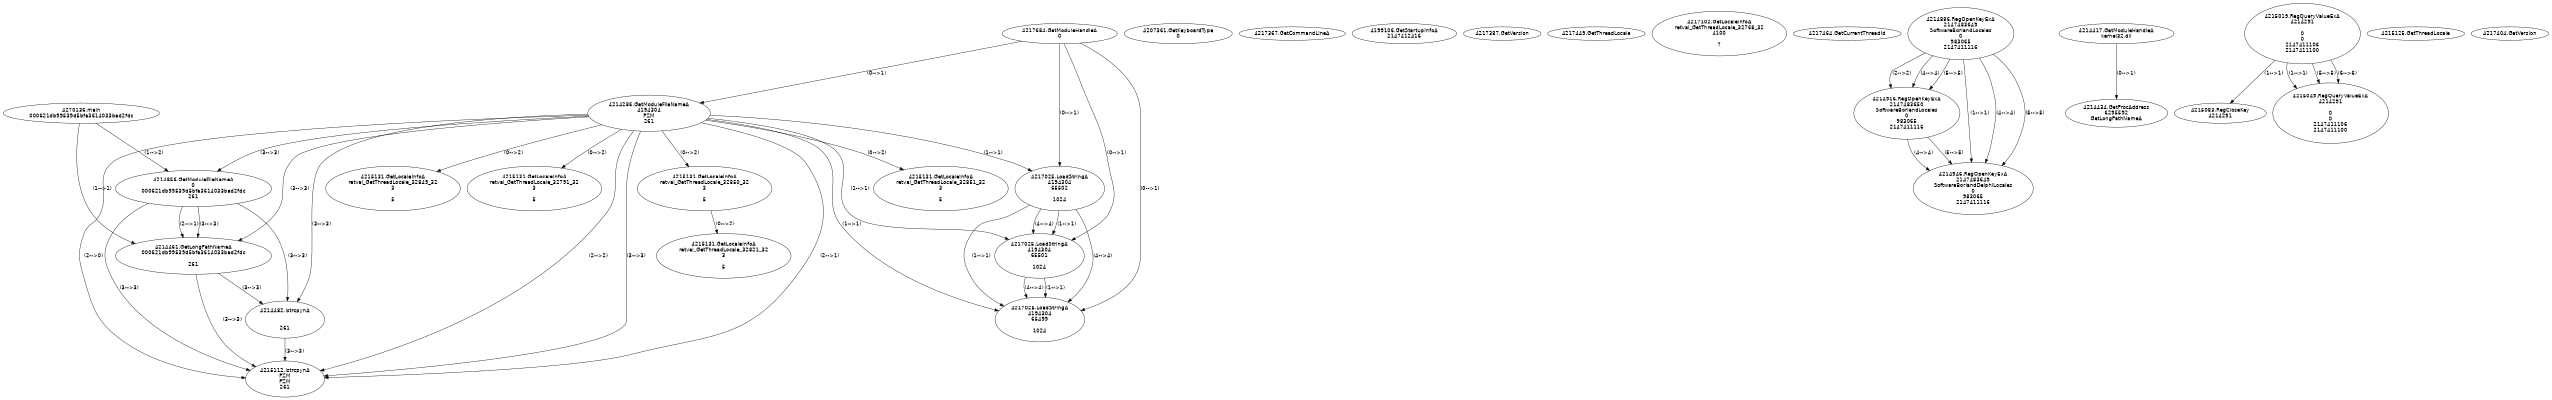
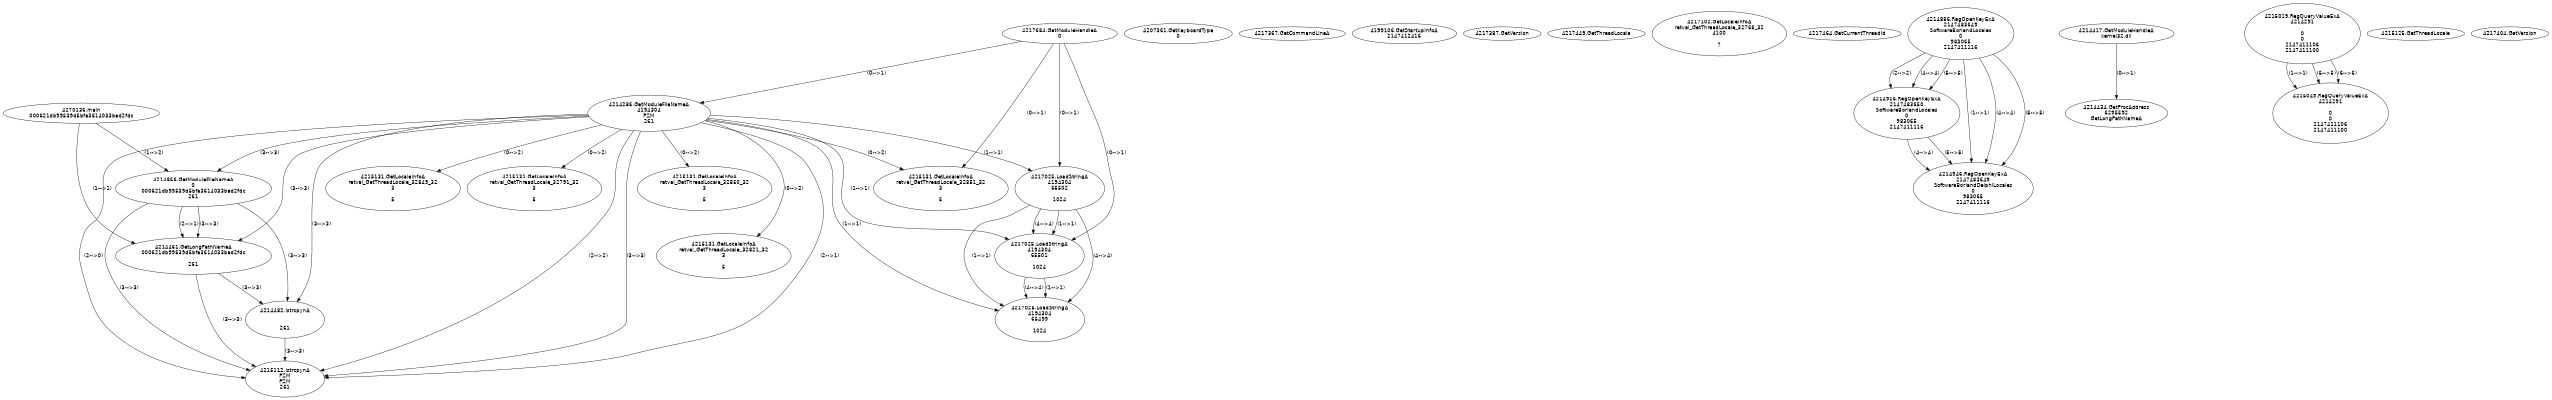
node "4215083.RegCloseKey 4214291": removed
edge "4217684.GetModuleHandleA 0" -> "4217025.LoadStringA 4194304 65499 1024": now "4217684.GetModuleHandleA 0" -> "4215131.GetLocaleInfoA retval_GetThreadLocale_32851_32 3 5"
edge "4215131.GetLocaleInfoA retval_GetThreadLocale_32850_32 3 5" -> "4215131.GetLocaleInfoA retval_GetThreadLocale_32821_32 3 5": now "4214286.GetModuleFileNameA 4194304 PZM 261" -> "4215131.GetLocaleInfoA retval_GetThreadLocale_32821_32 3 5"
